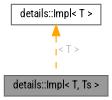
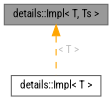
edge "details::Impl< T, Ts >" -> "details::Impl< T >": reversed
